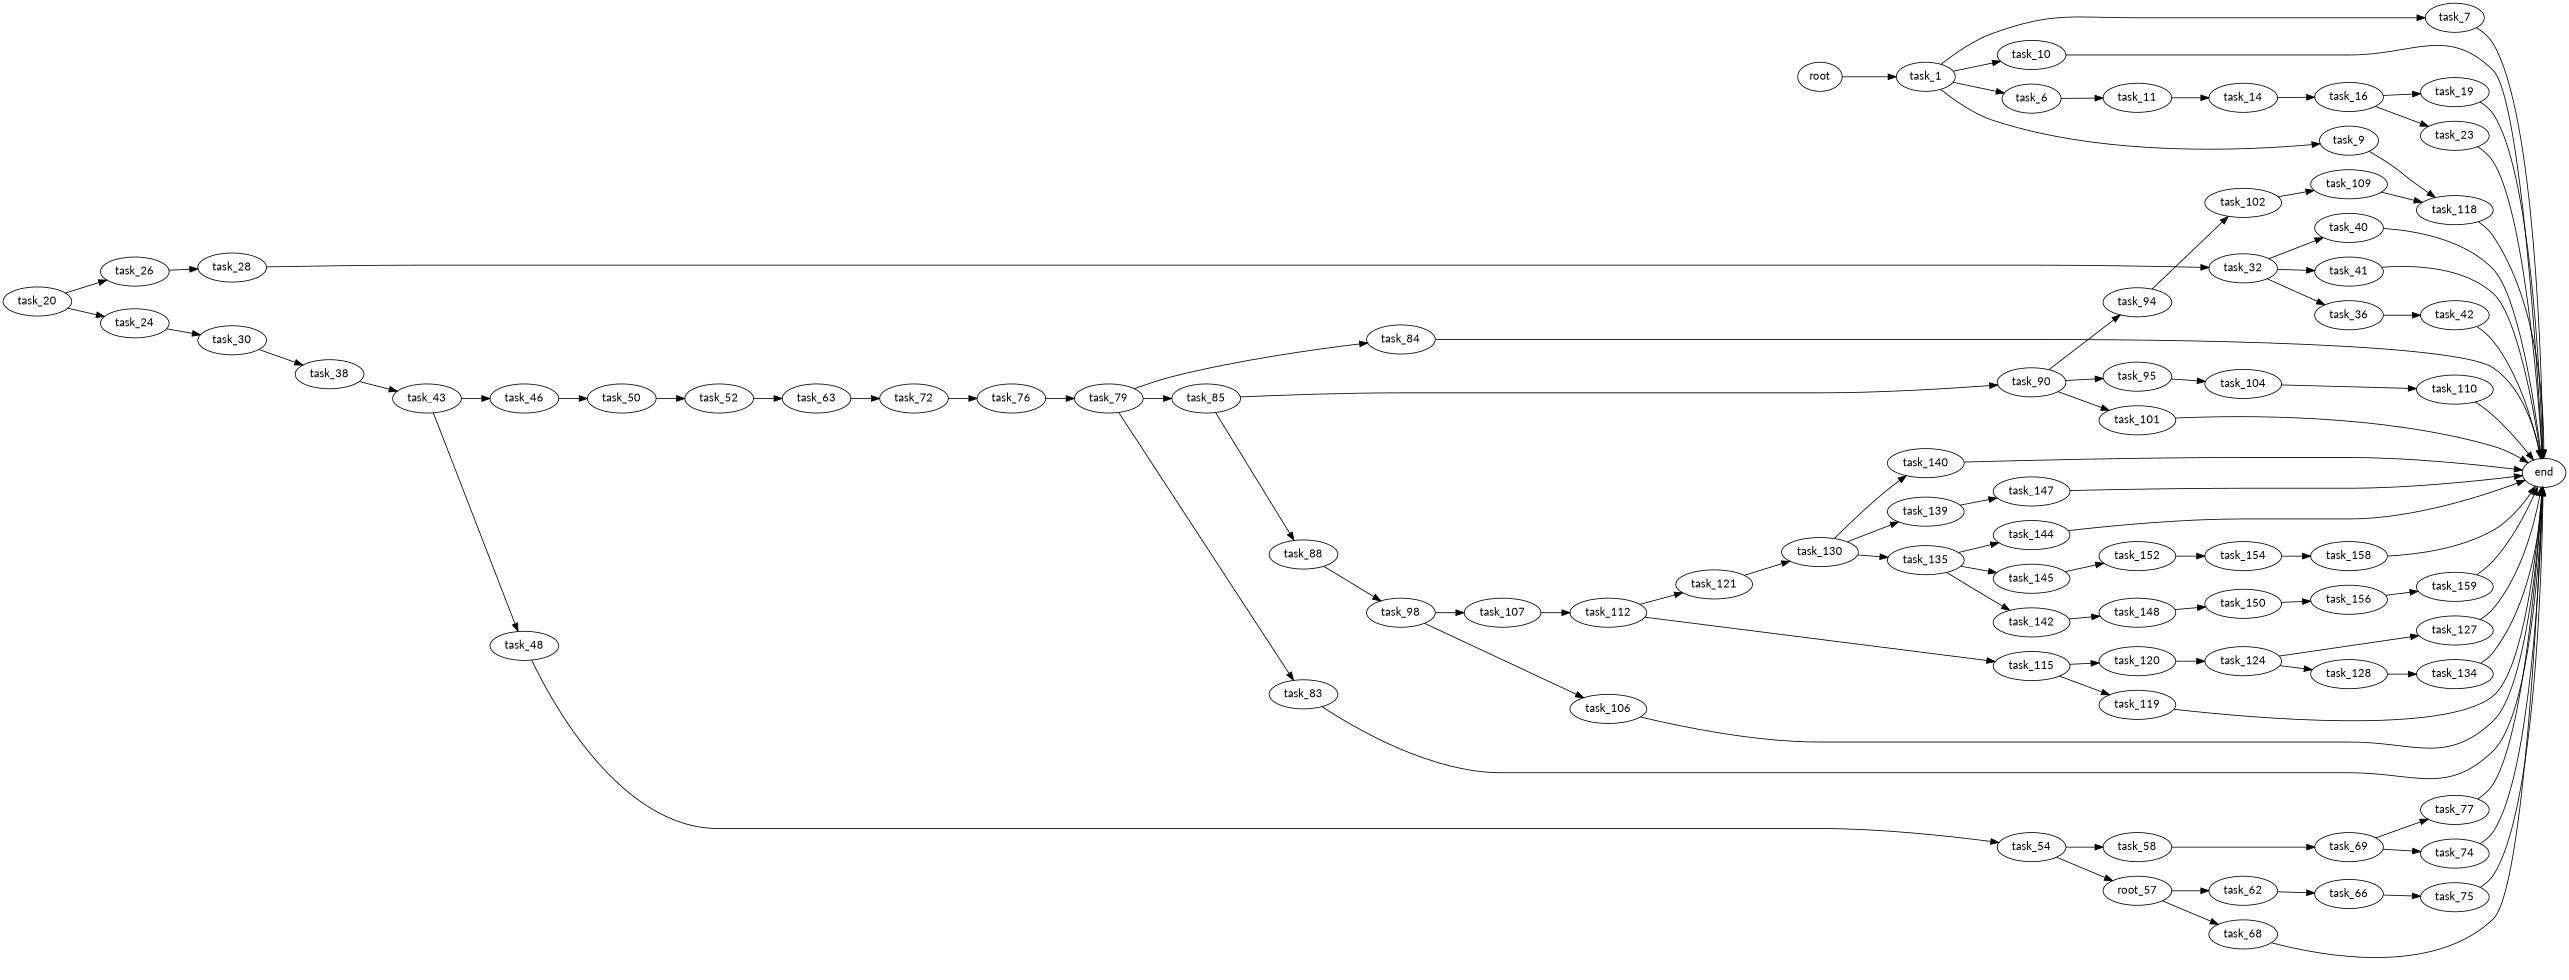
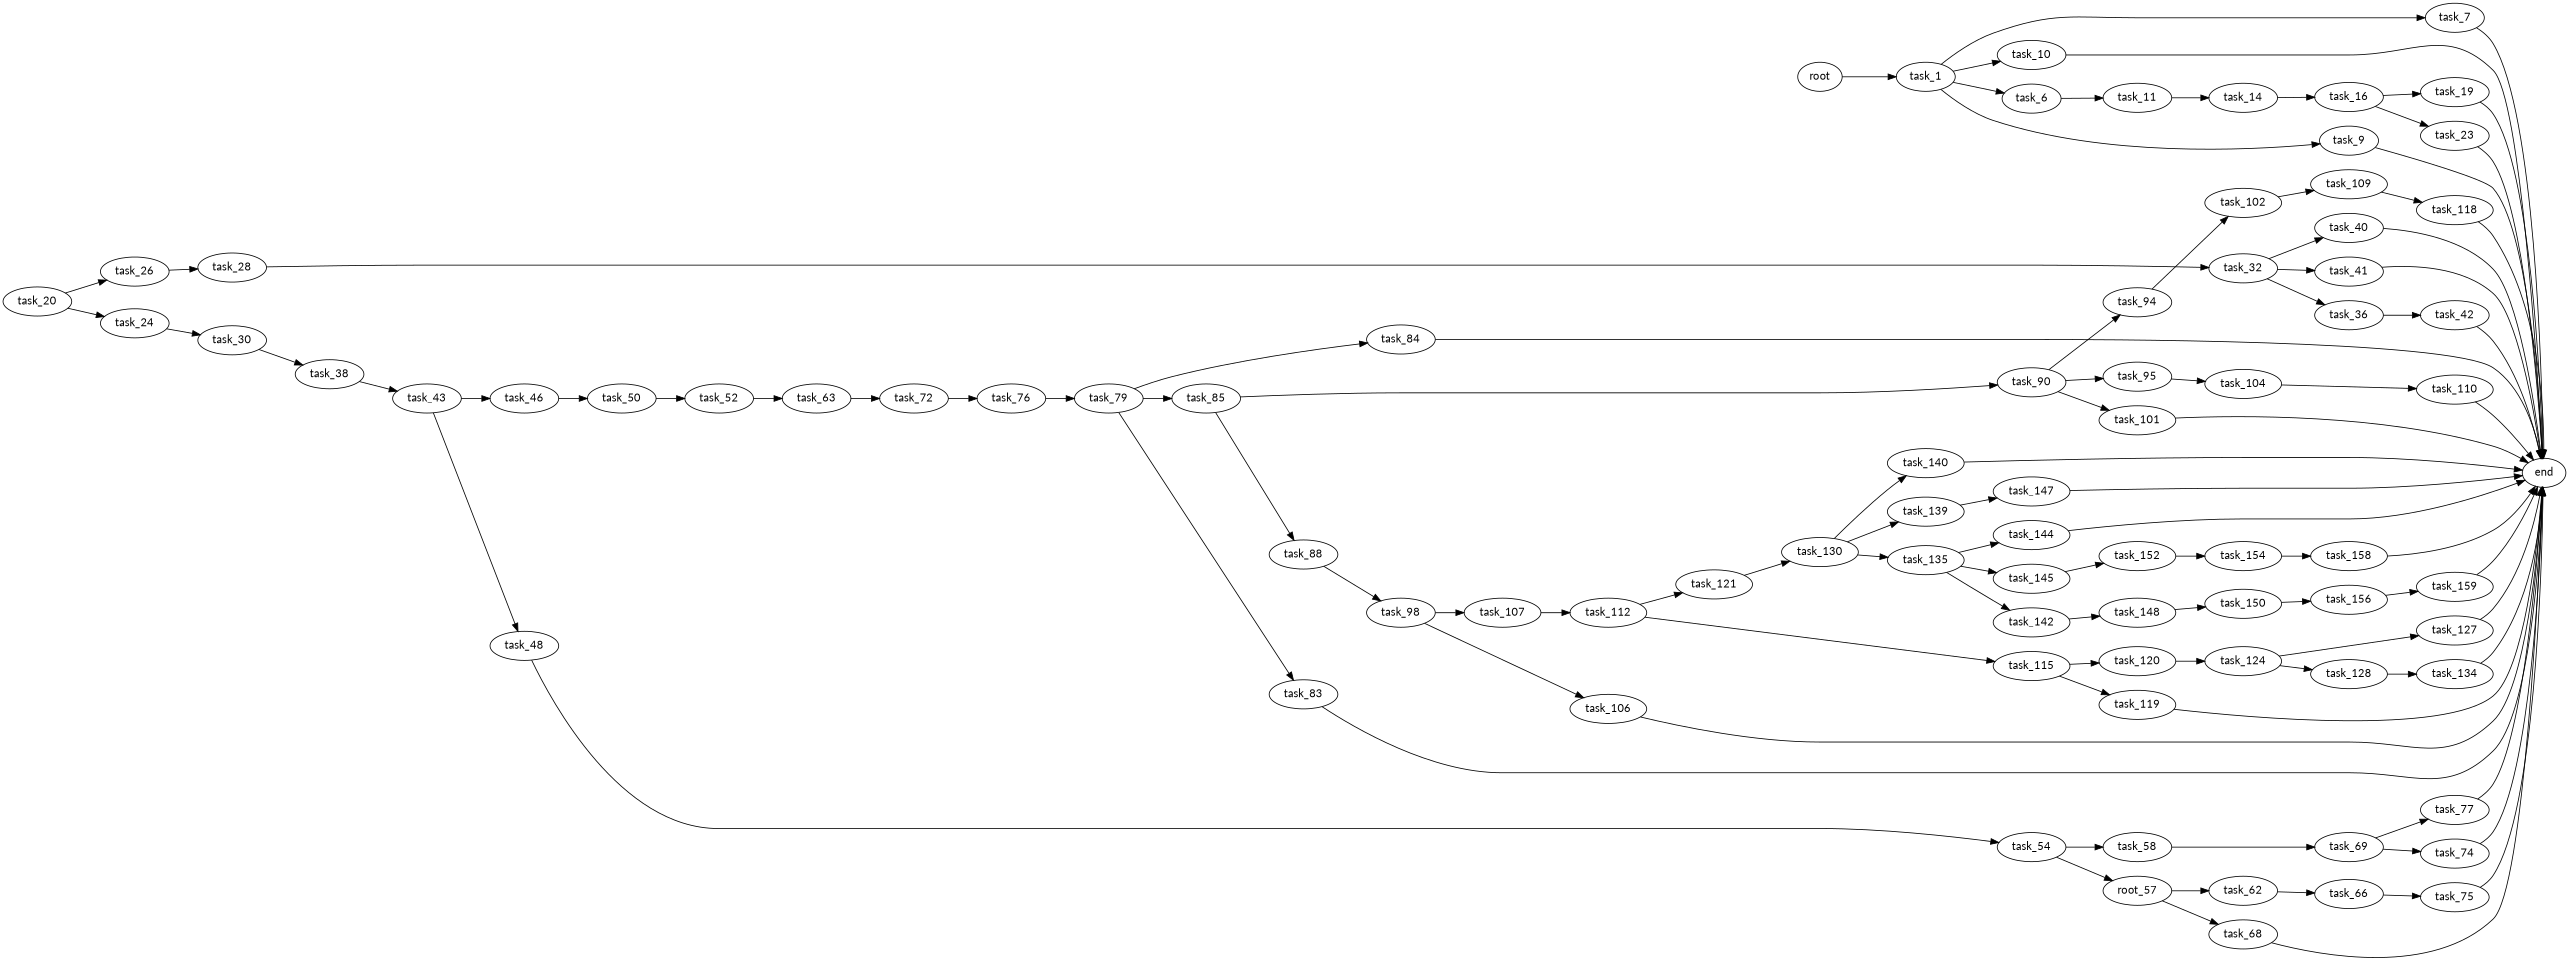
edge "task_9" -> "task_118": now "task_9" -> "end"
